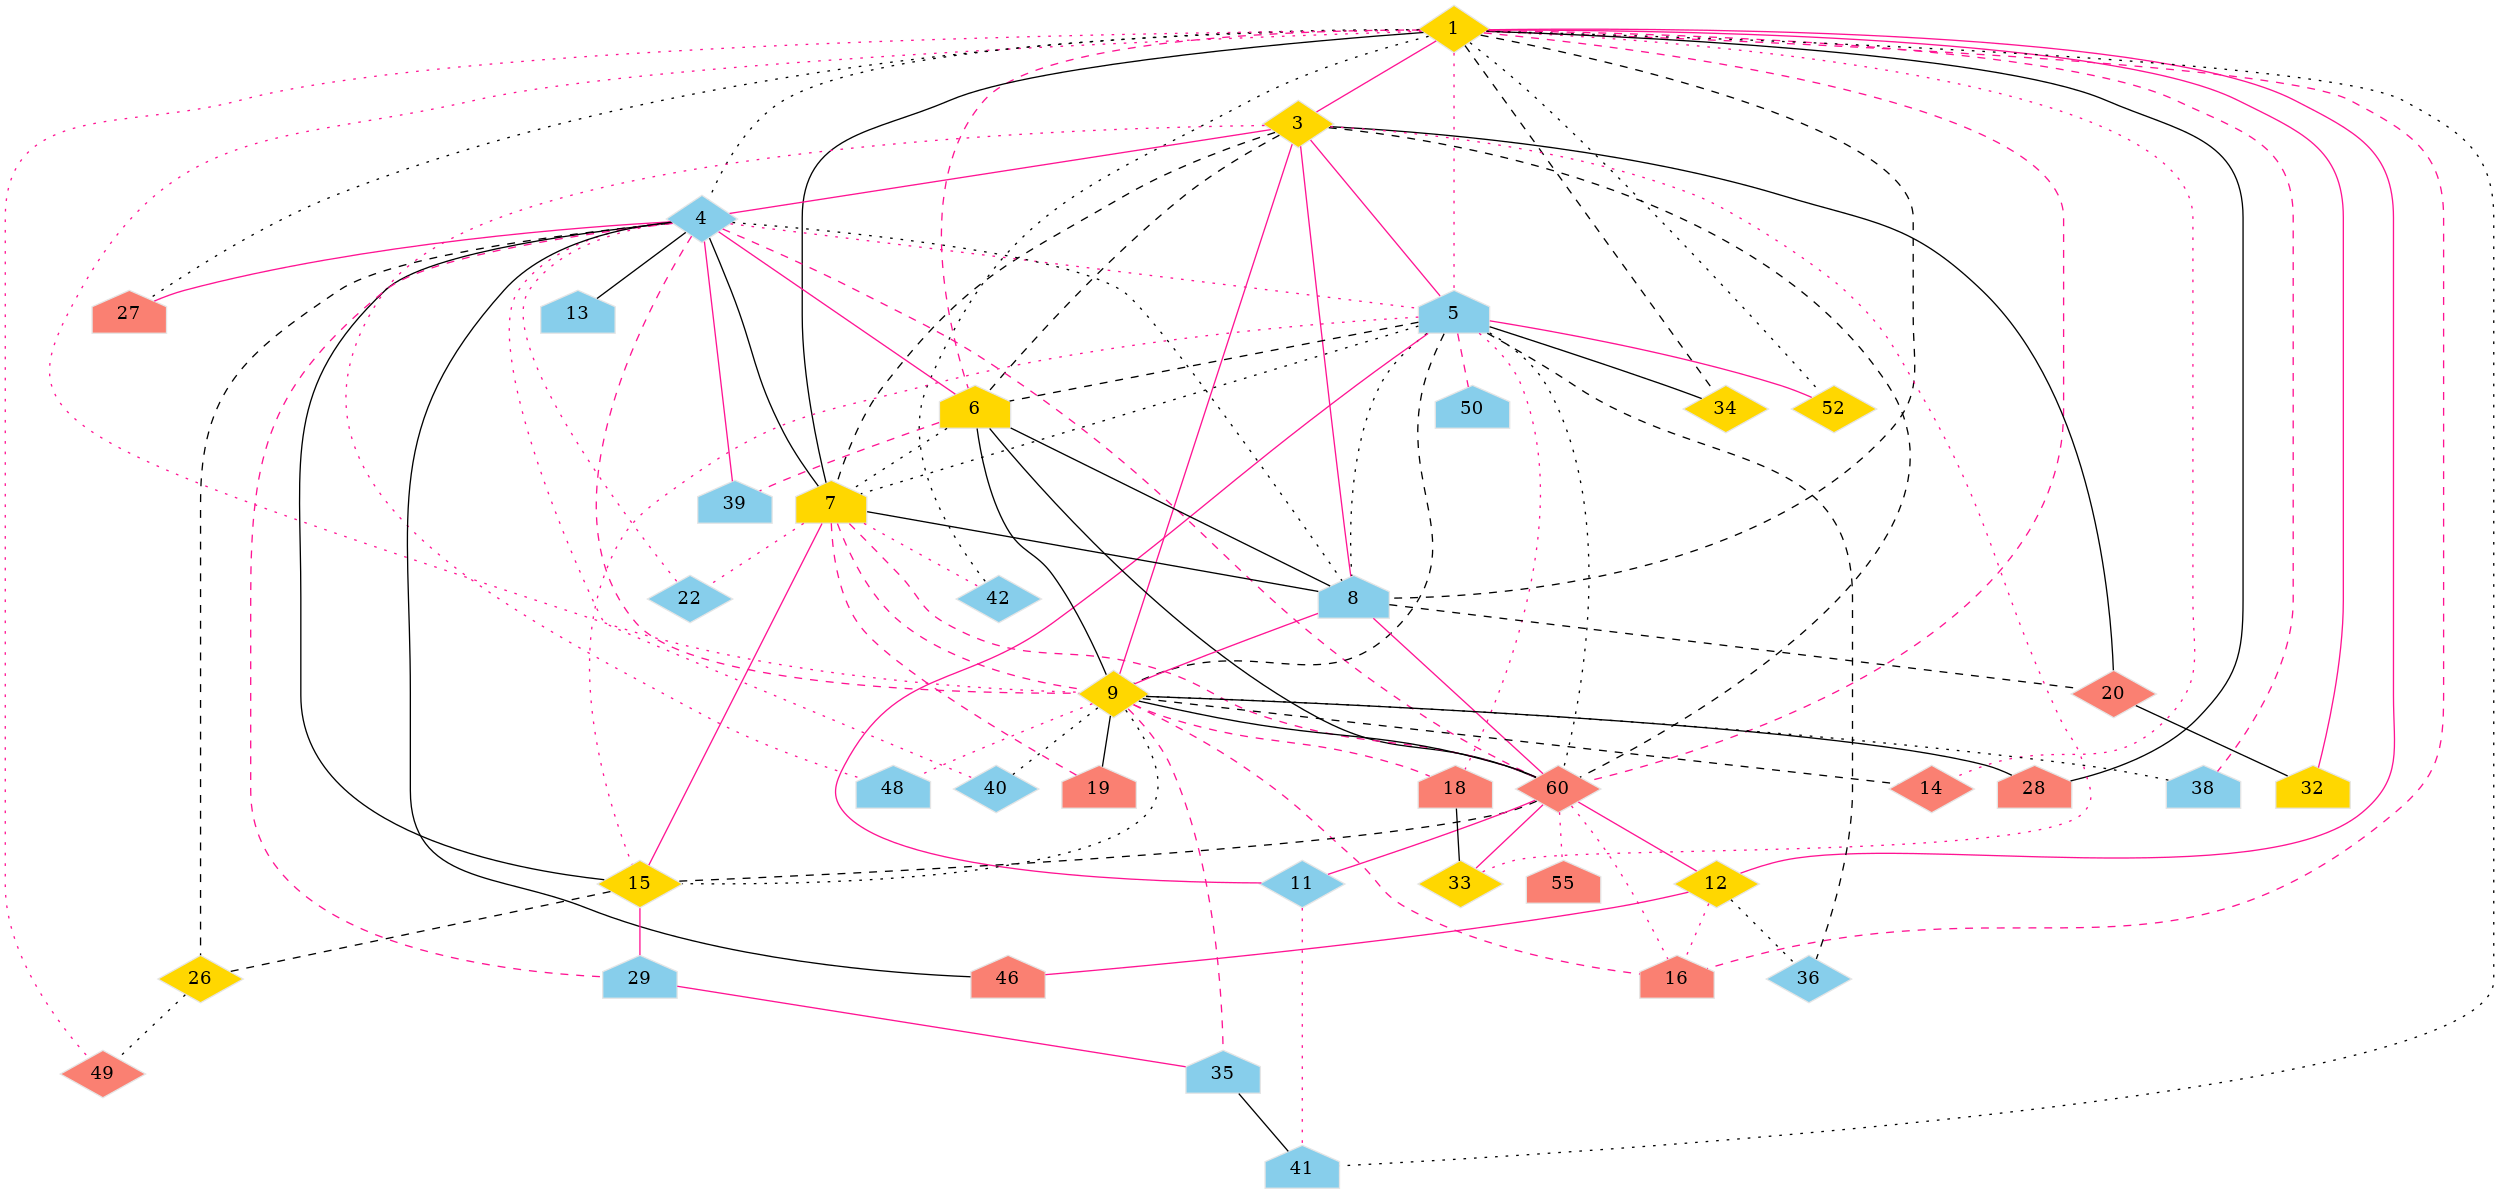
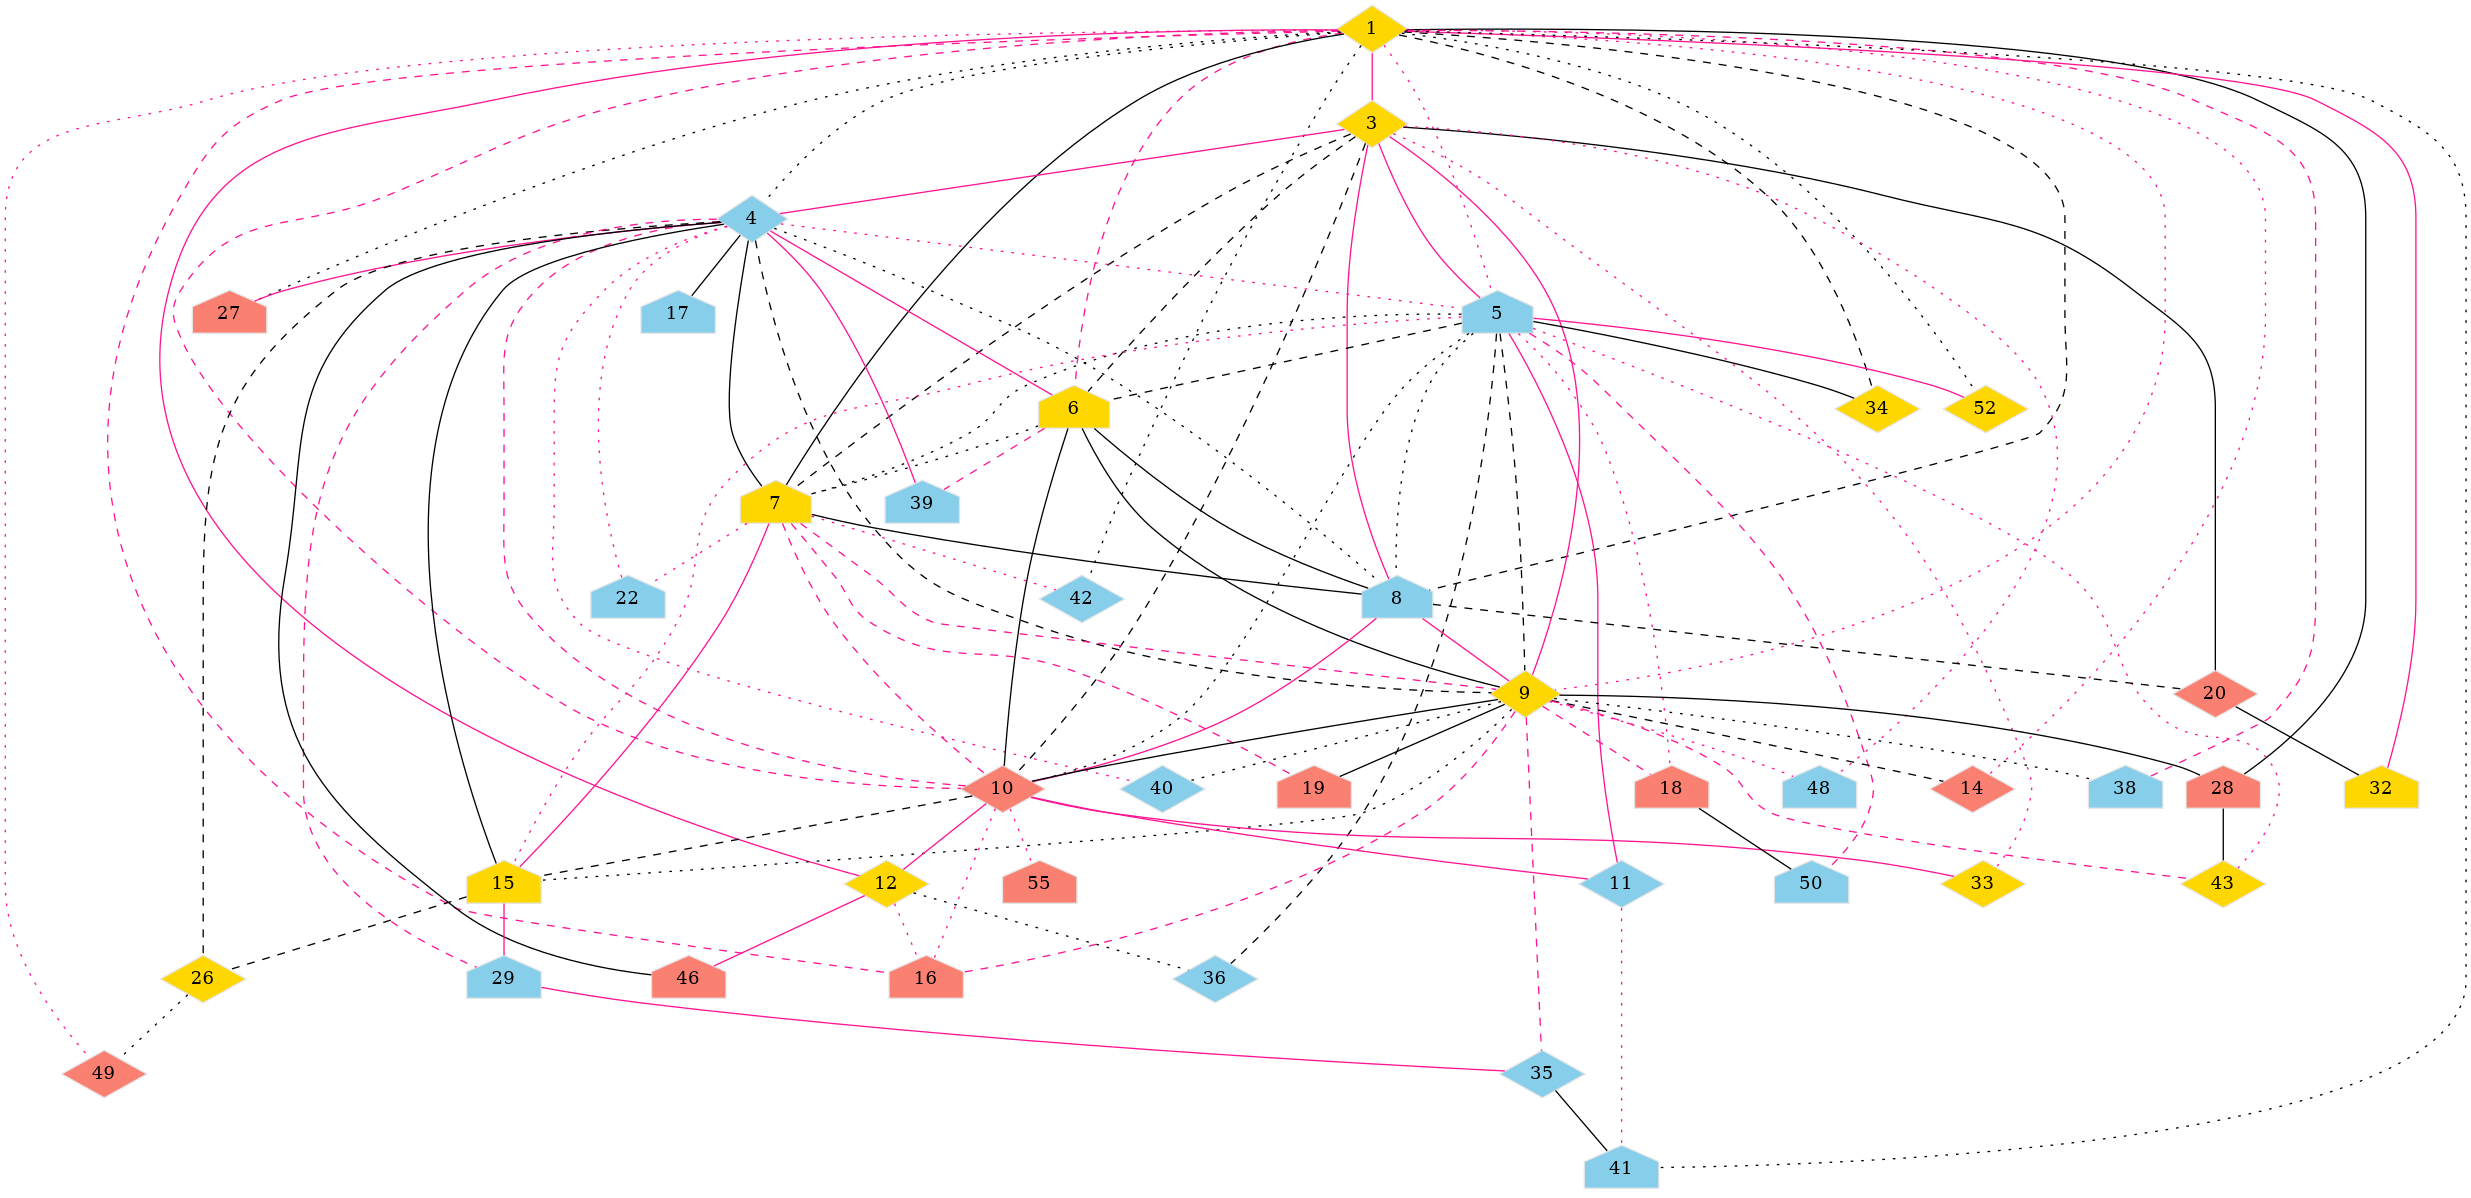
node "13": label "13" -> "17"
node "22": shape diamond -> house
edge "4" -- "9": color deeppink -> black
node "60": label "60" -> "10"
edge "18" -- "33": now "18" -- "50"
node "15": shape diamond -> house
node "43": added
node "35": shape house -> diamond
